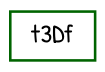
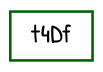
node "t3Df": label "t3Df" -> "t4Df"
